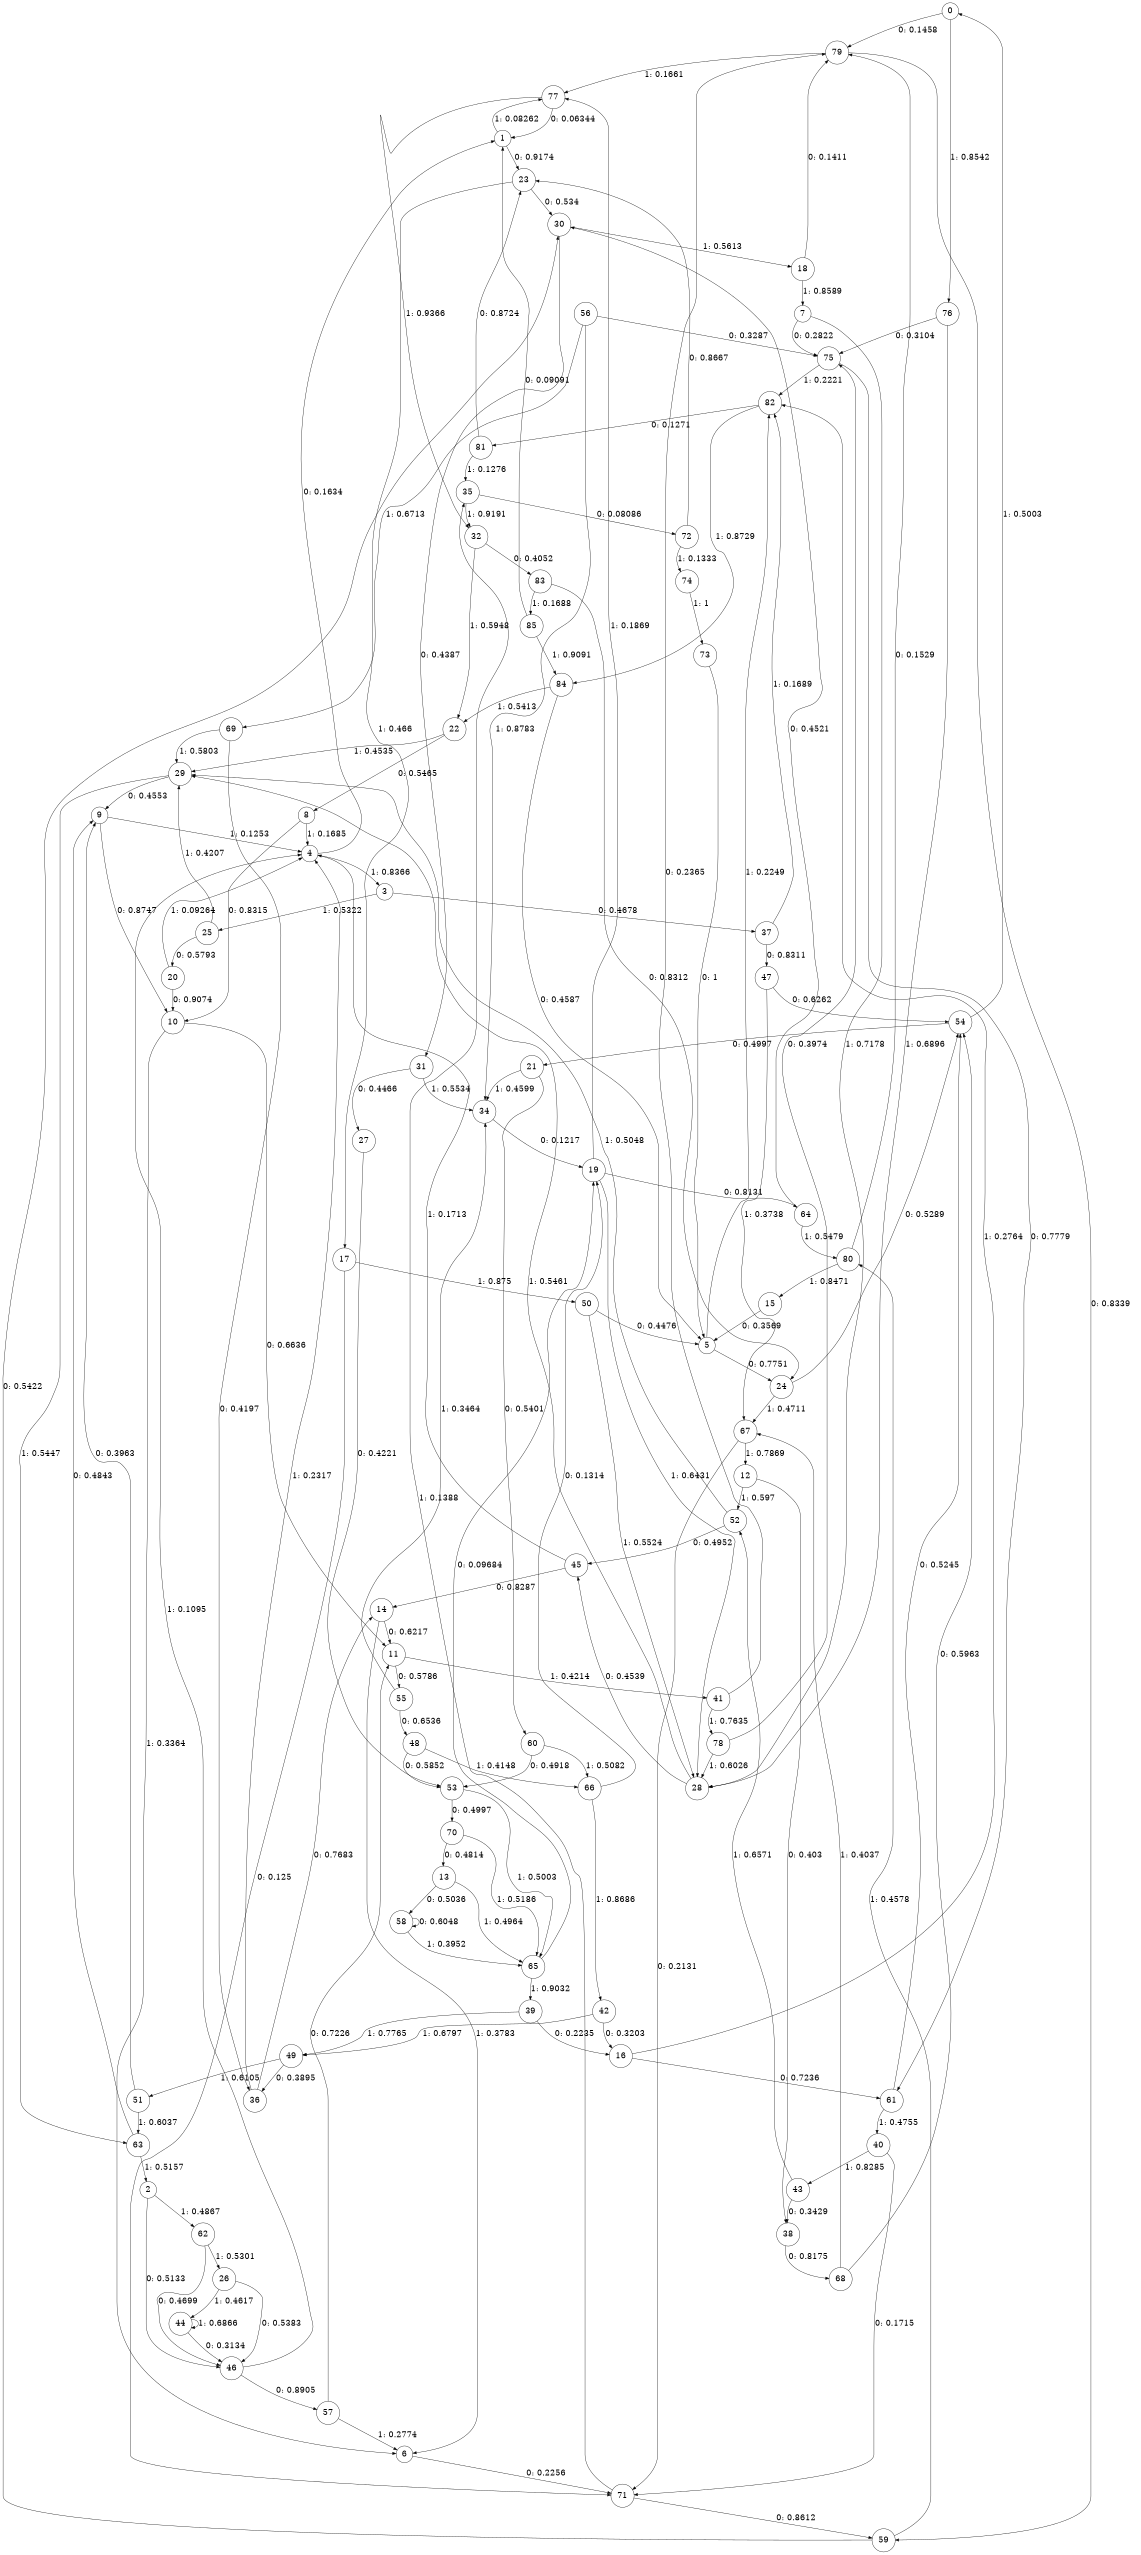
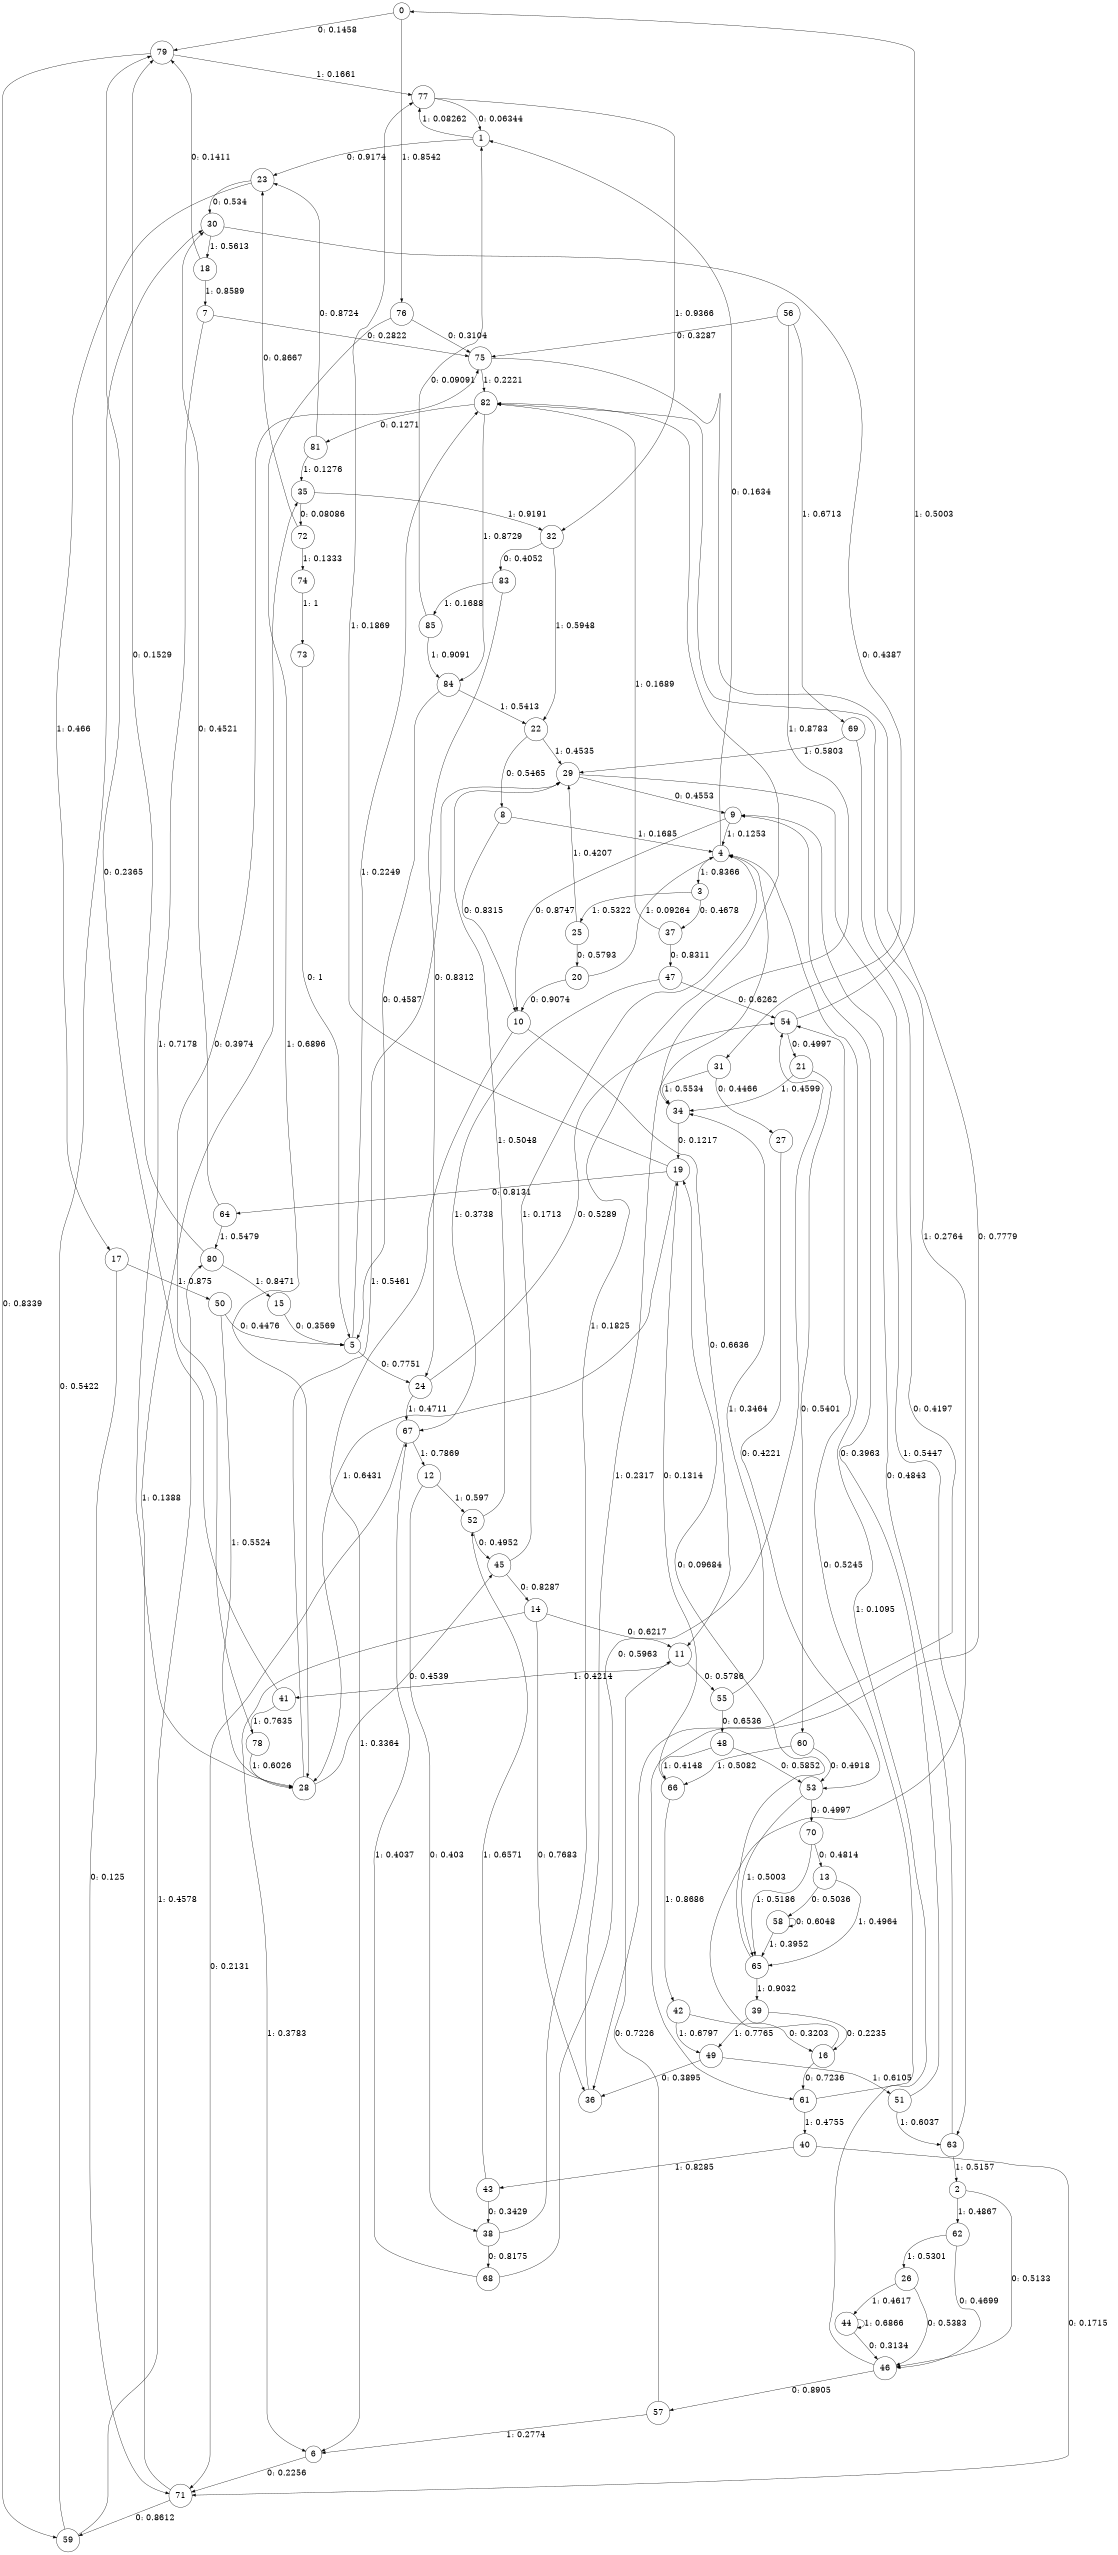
edge "38" -> "82": added, label "1: 0.1825"
edge "36" -> "14": reversed
